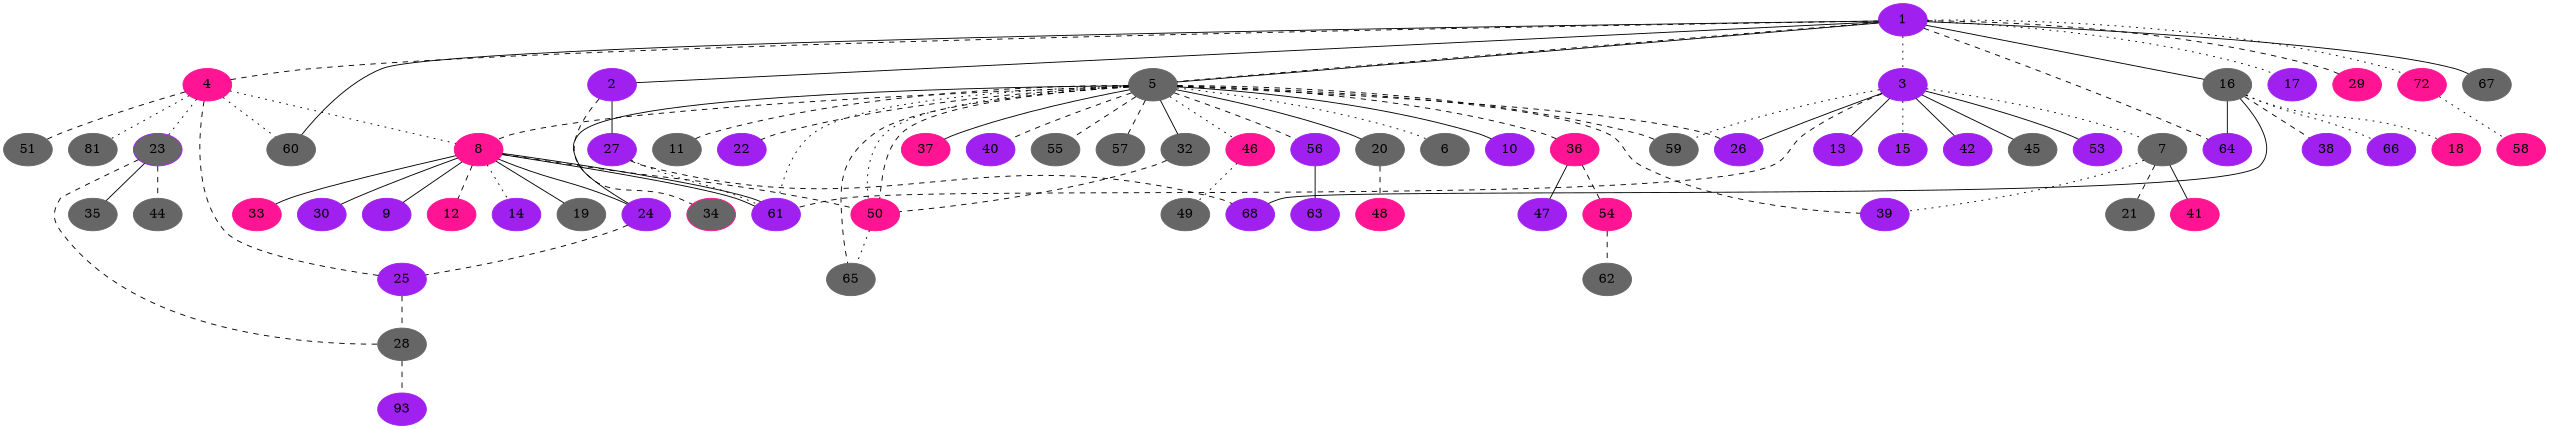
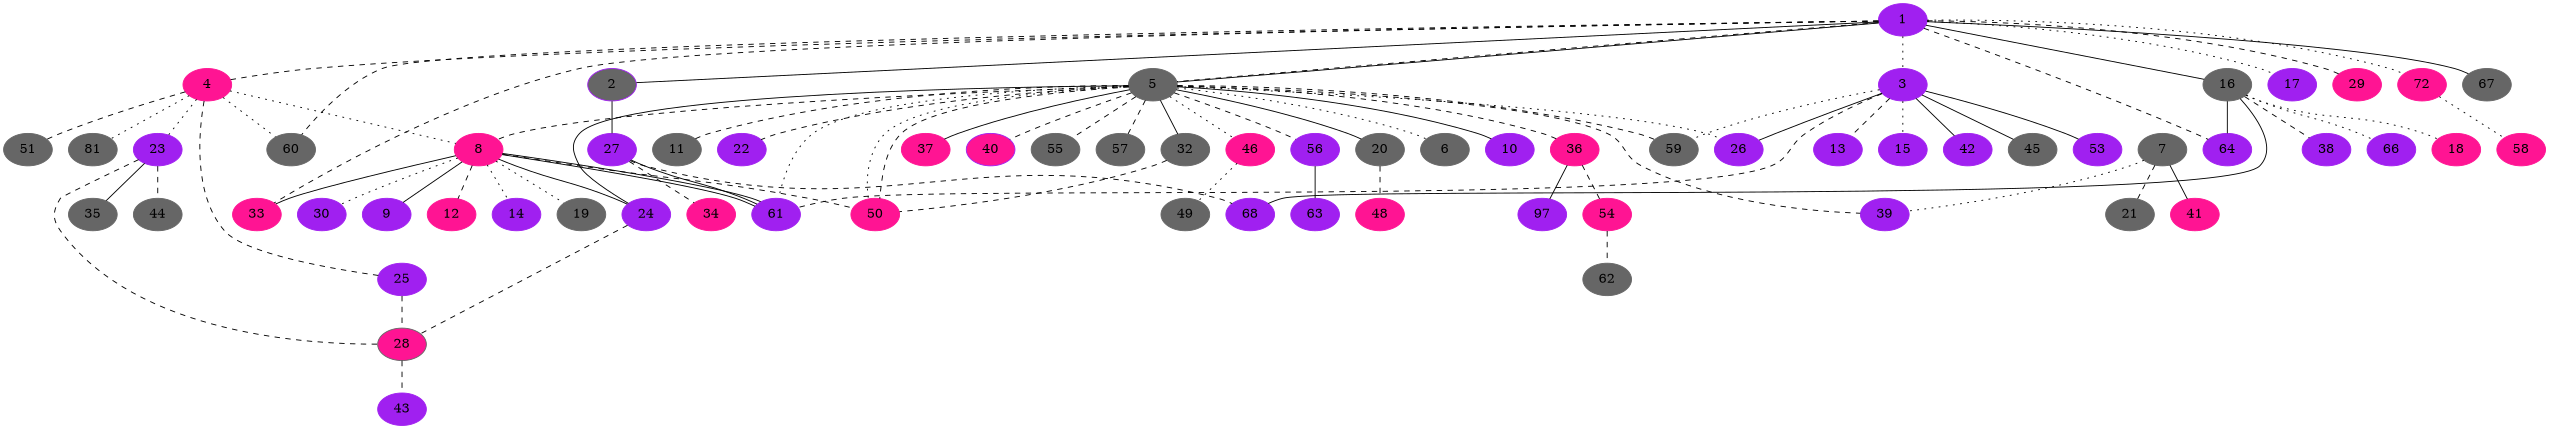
edge "1" -- "60": style solid -> dashed
edge "1" -- "33": added
node "2": fillcolor purple -> gray40
edge "3" -- "7": removed
edge "5" -- "26": style dashed -> dotted
edge "3" -- "13": style solid -> dashed
node "23": fillcolor gray40 -> purple
node "40": fillcolor purple -> deeppink
edge "8" -- "30": style solid -> dotted
edge "8" -- "19": style solid -> dotted
edge "27" -- "61": style dotted -> solid
edge "2" -- "34": now "27" -- "34"
node "34": fillcolor gray40 -> deeppink
node "47": label "47" -> "97"
edge "24" -- "25": now "24" -- "28"
node "65": removed
node "28": fillcolor gray40 -> deeppink
node "93": label "93" -> "43"
